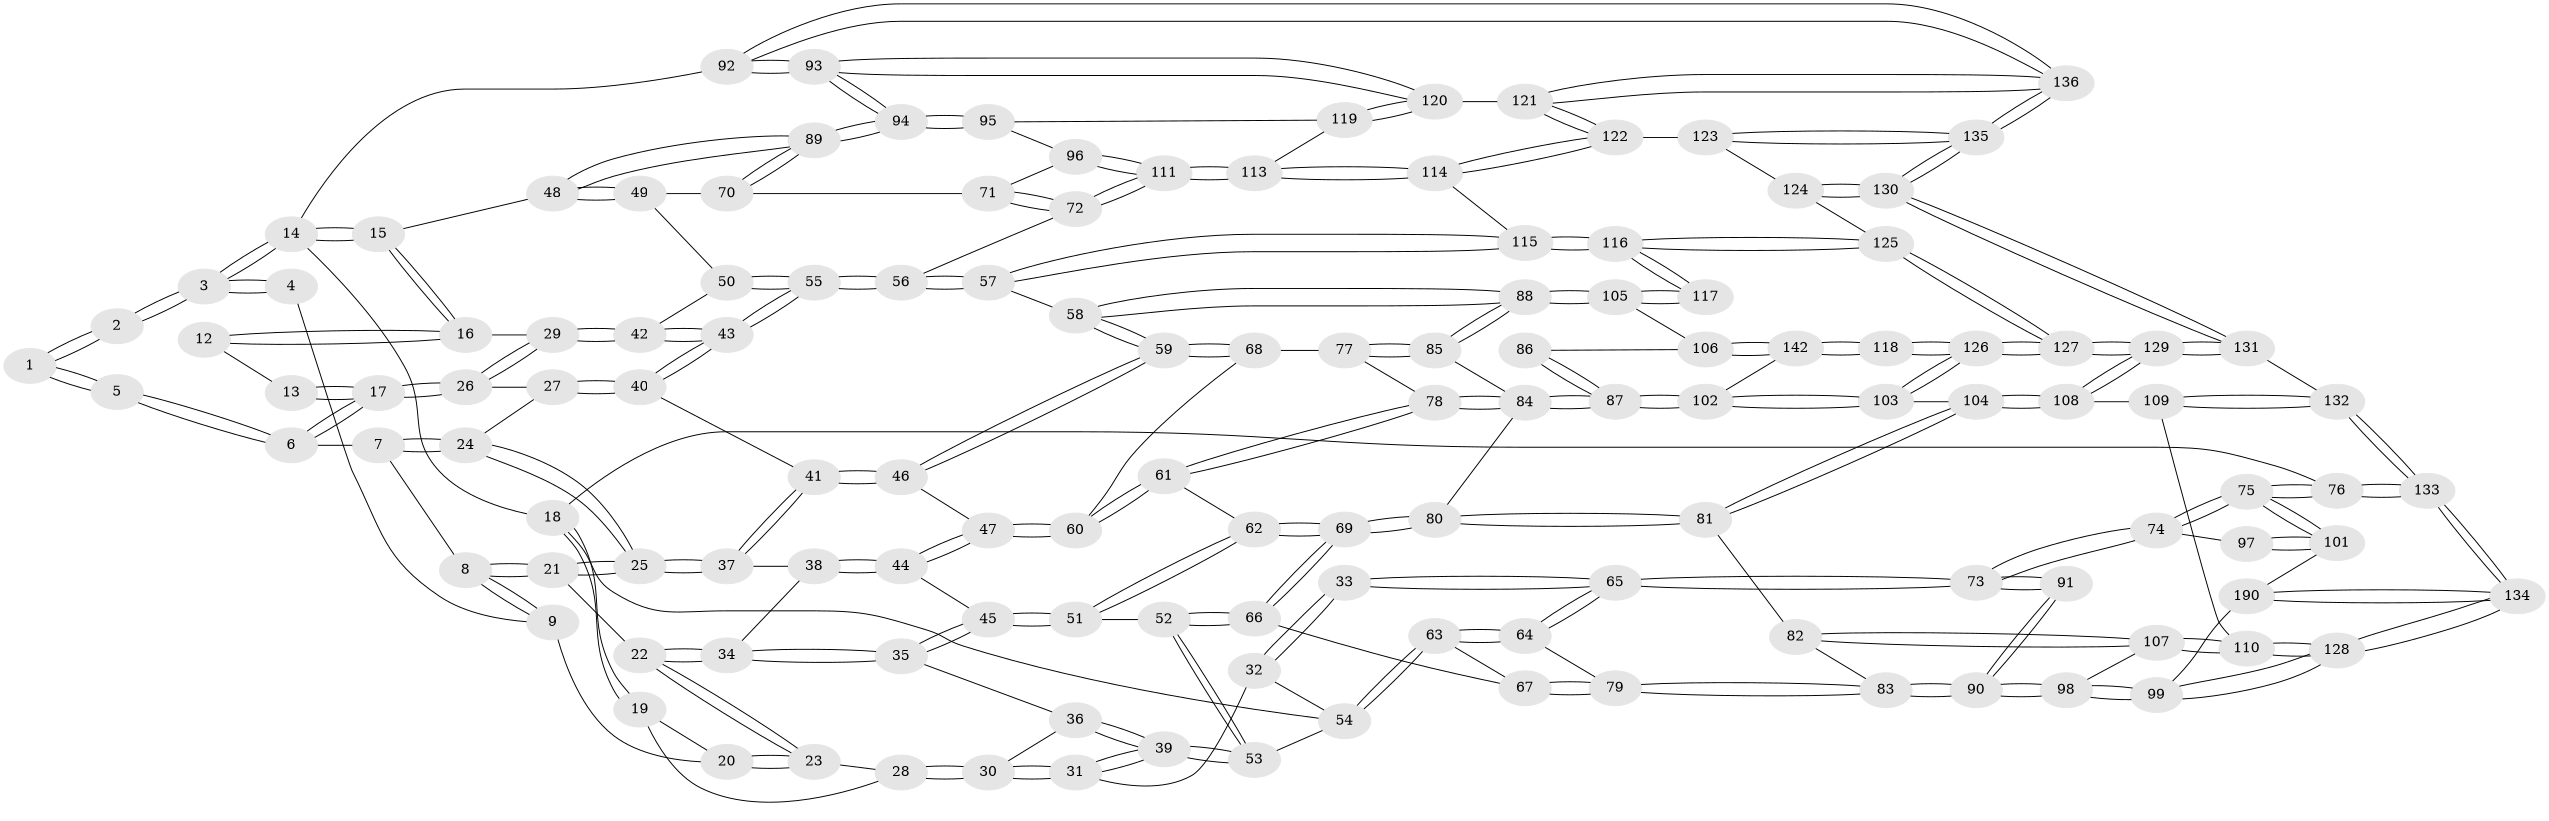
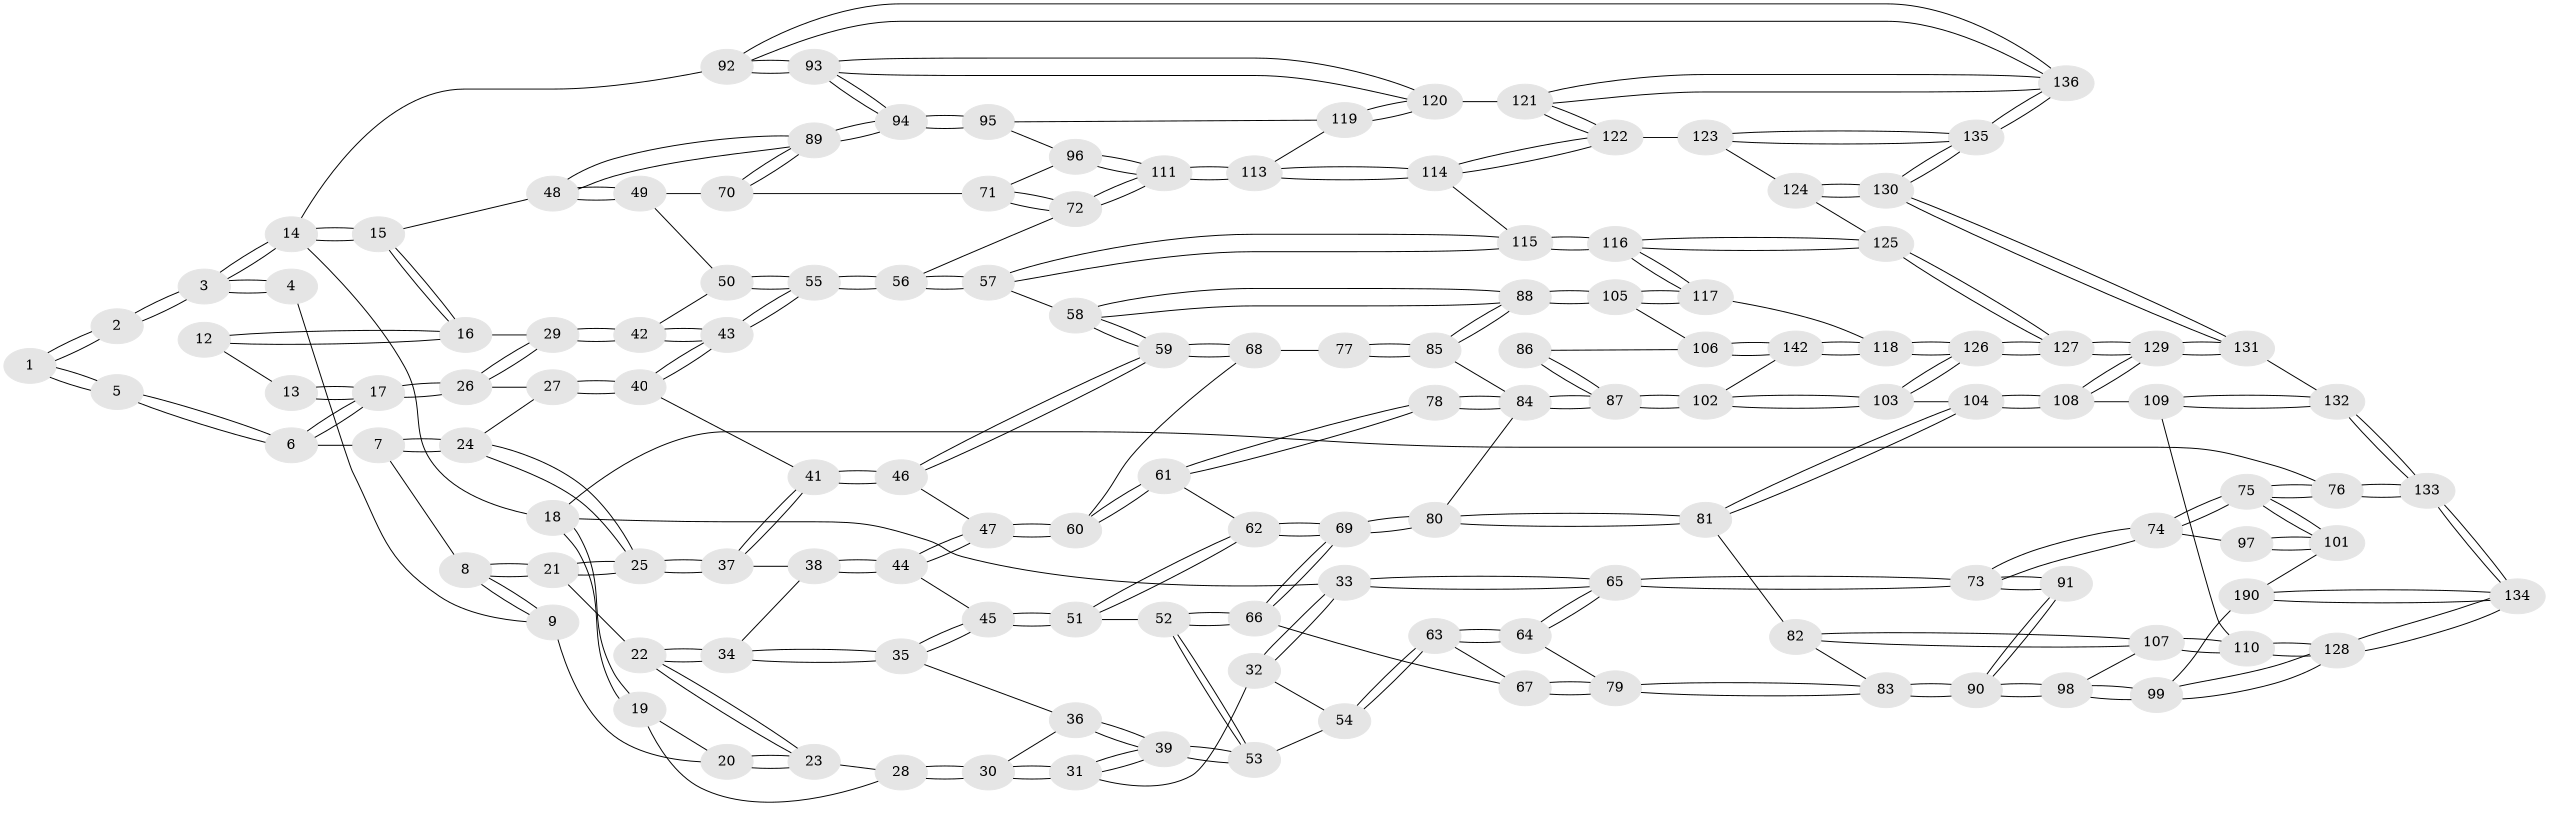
edge "117" -- "118": added
edge "77" -- "78": removed
edge "18" -- "54": now "18" -- "33"
